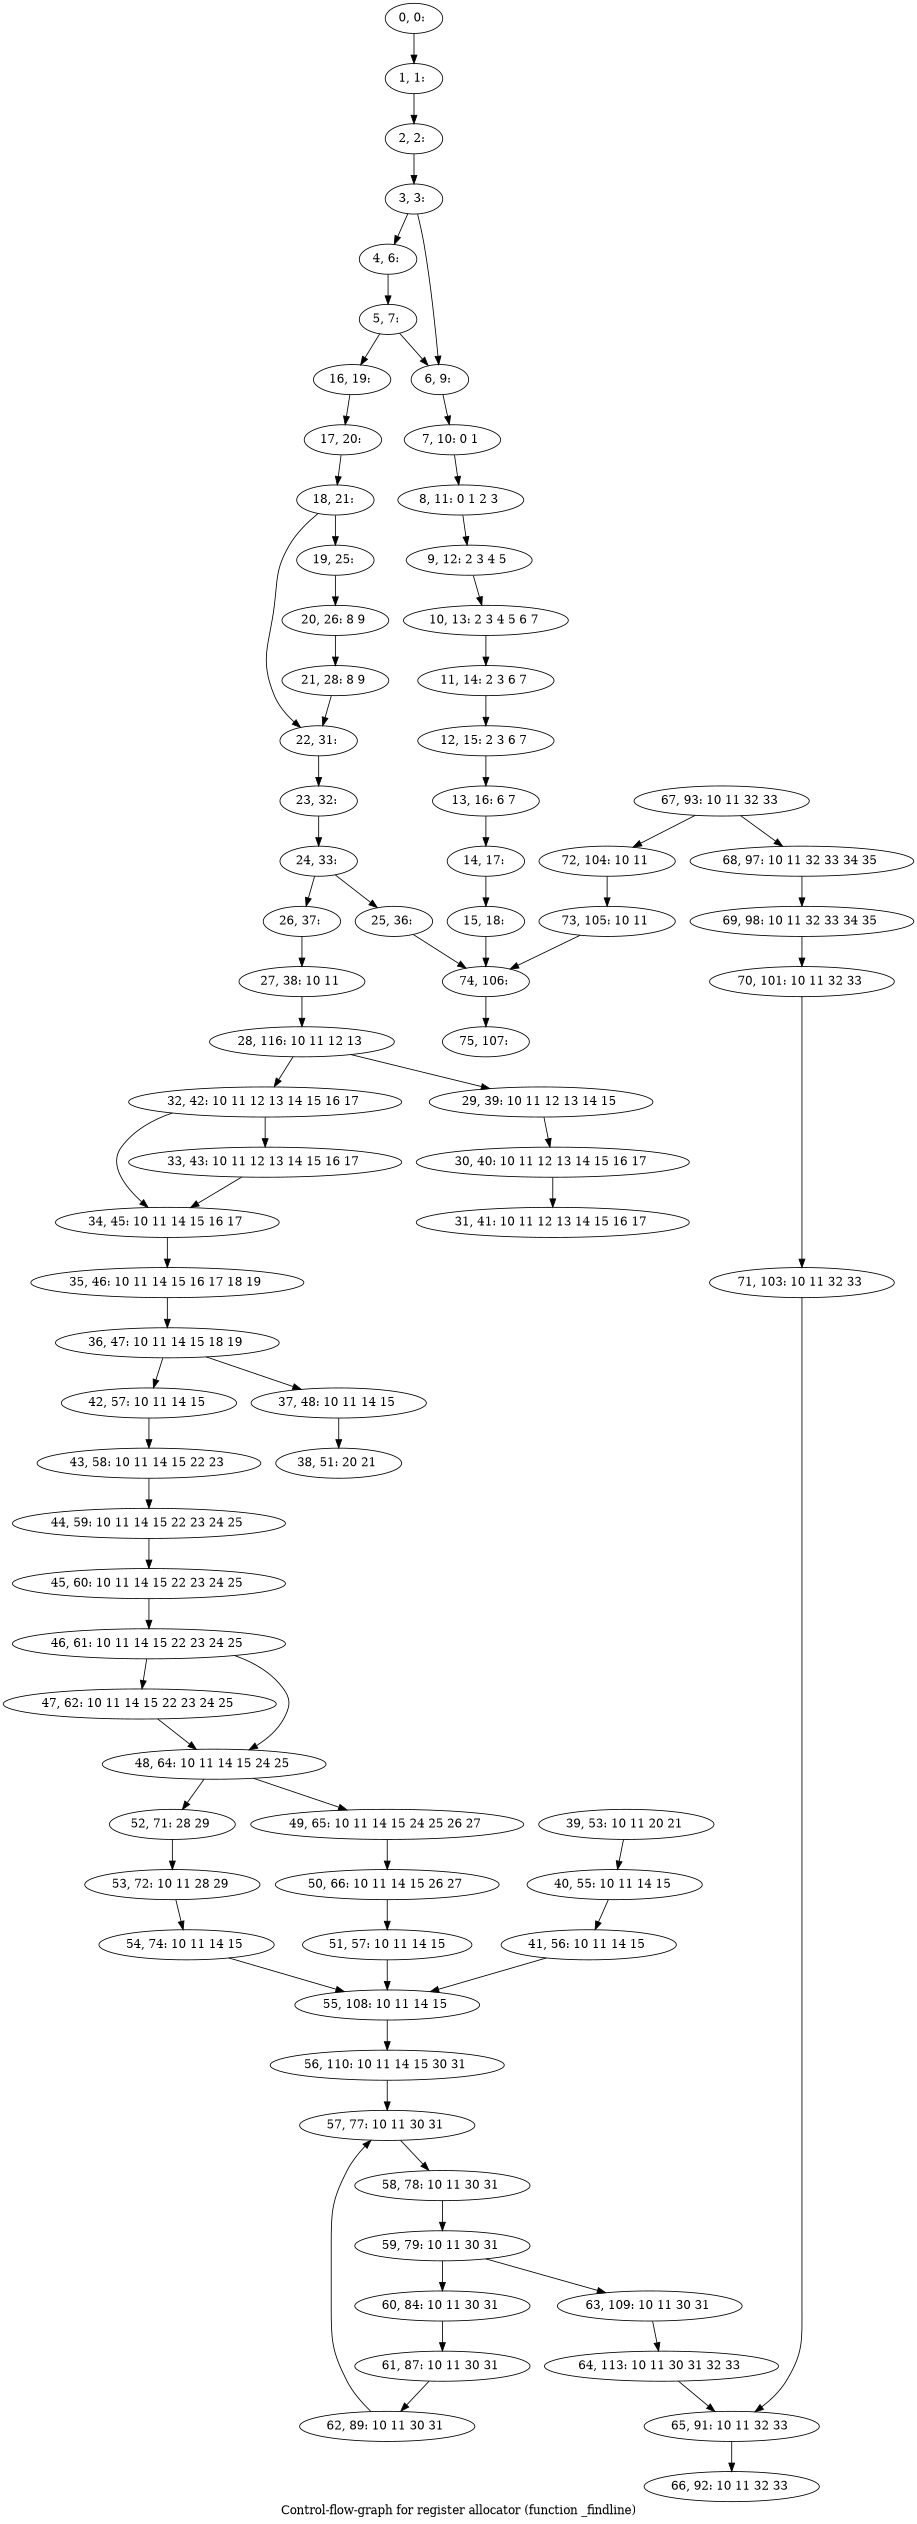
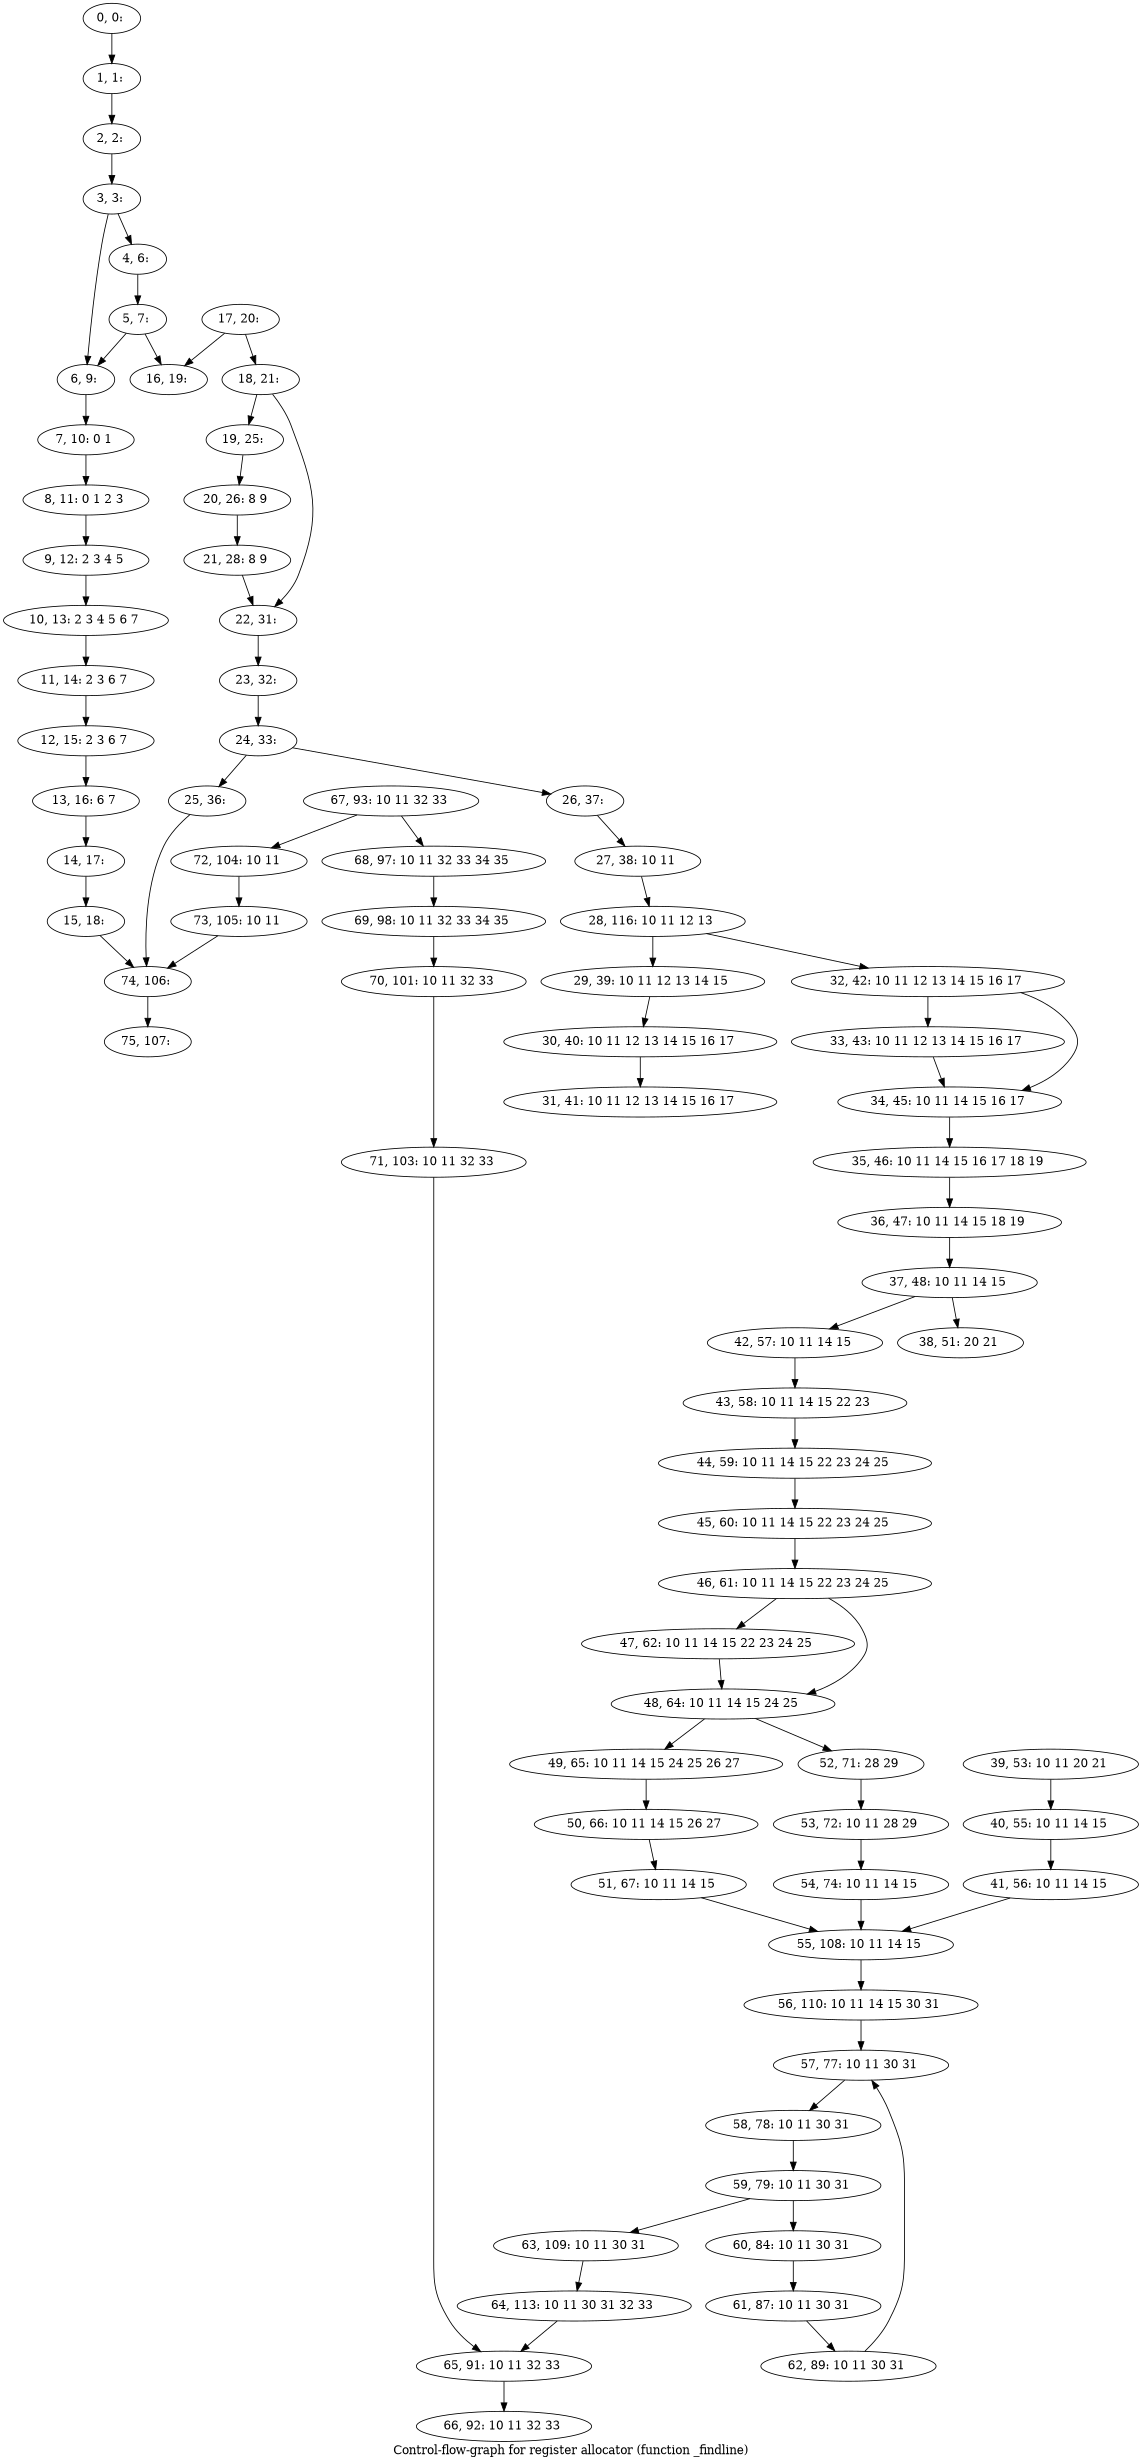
edge "16, 19:" -> "17, 20:": reversed
edge "36, 47: 10 11 14 15 18 19" -> "42, 57: 10 11 14 15": now "37, 48: 10 11 14 15" -> "42, 57: 10 11 14 15"
node "51, 57: 10 11 14 15": label "51, 57: 10 11 14 15" -> "51, 67: 10 11 14 15"
